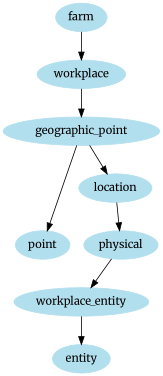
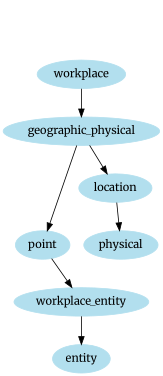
node "farm": removed
node "geographic_point": label "geographic_point" -> "geographic_physical"
edge "physical" -> "workplace_entity": now "point" -> "workplace_entity"
